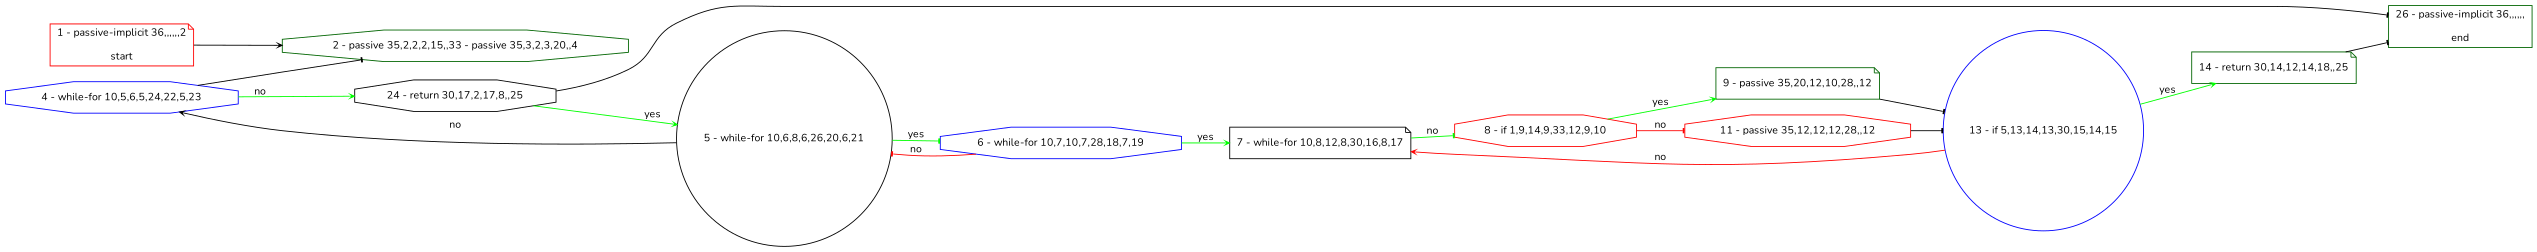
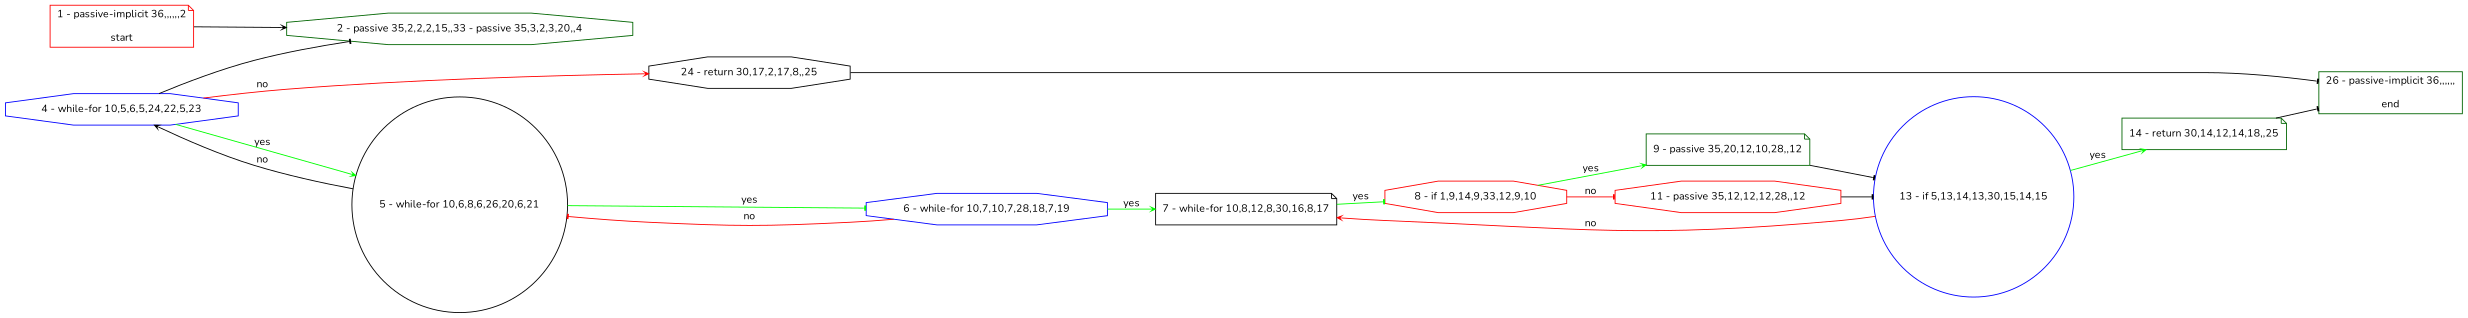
edge "4 - while-for 10,5,6,5,24,22,5,23" -> "24 - return 30,17,2,17,8,,25": color #00ff00 -> #ff0000
edge "24 - return 30,17,2,17,8,,25" -> "5 - while-for 10,6,8,6,26,20,6,21": now "4 - while-for 10,5,6,5,24,22,5,23" -> "5 - while-for 10,6,8,6,26,20,6,21"
edge "7 - while-for 10,8,12,8,30,16,8,17" -> "8 - if 1,9,14,9,33,12,9,10": label "no" -> "yes"
